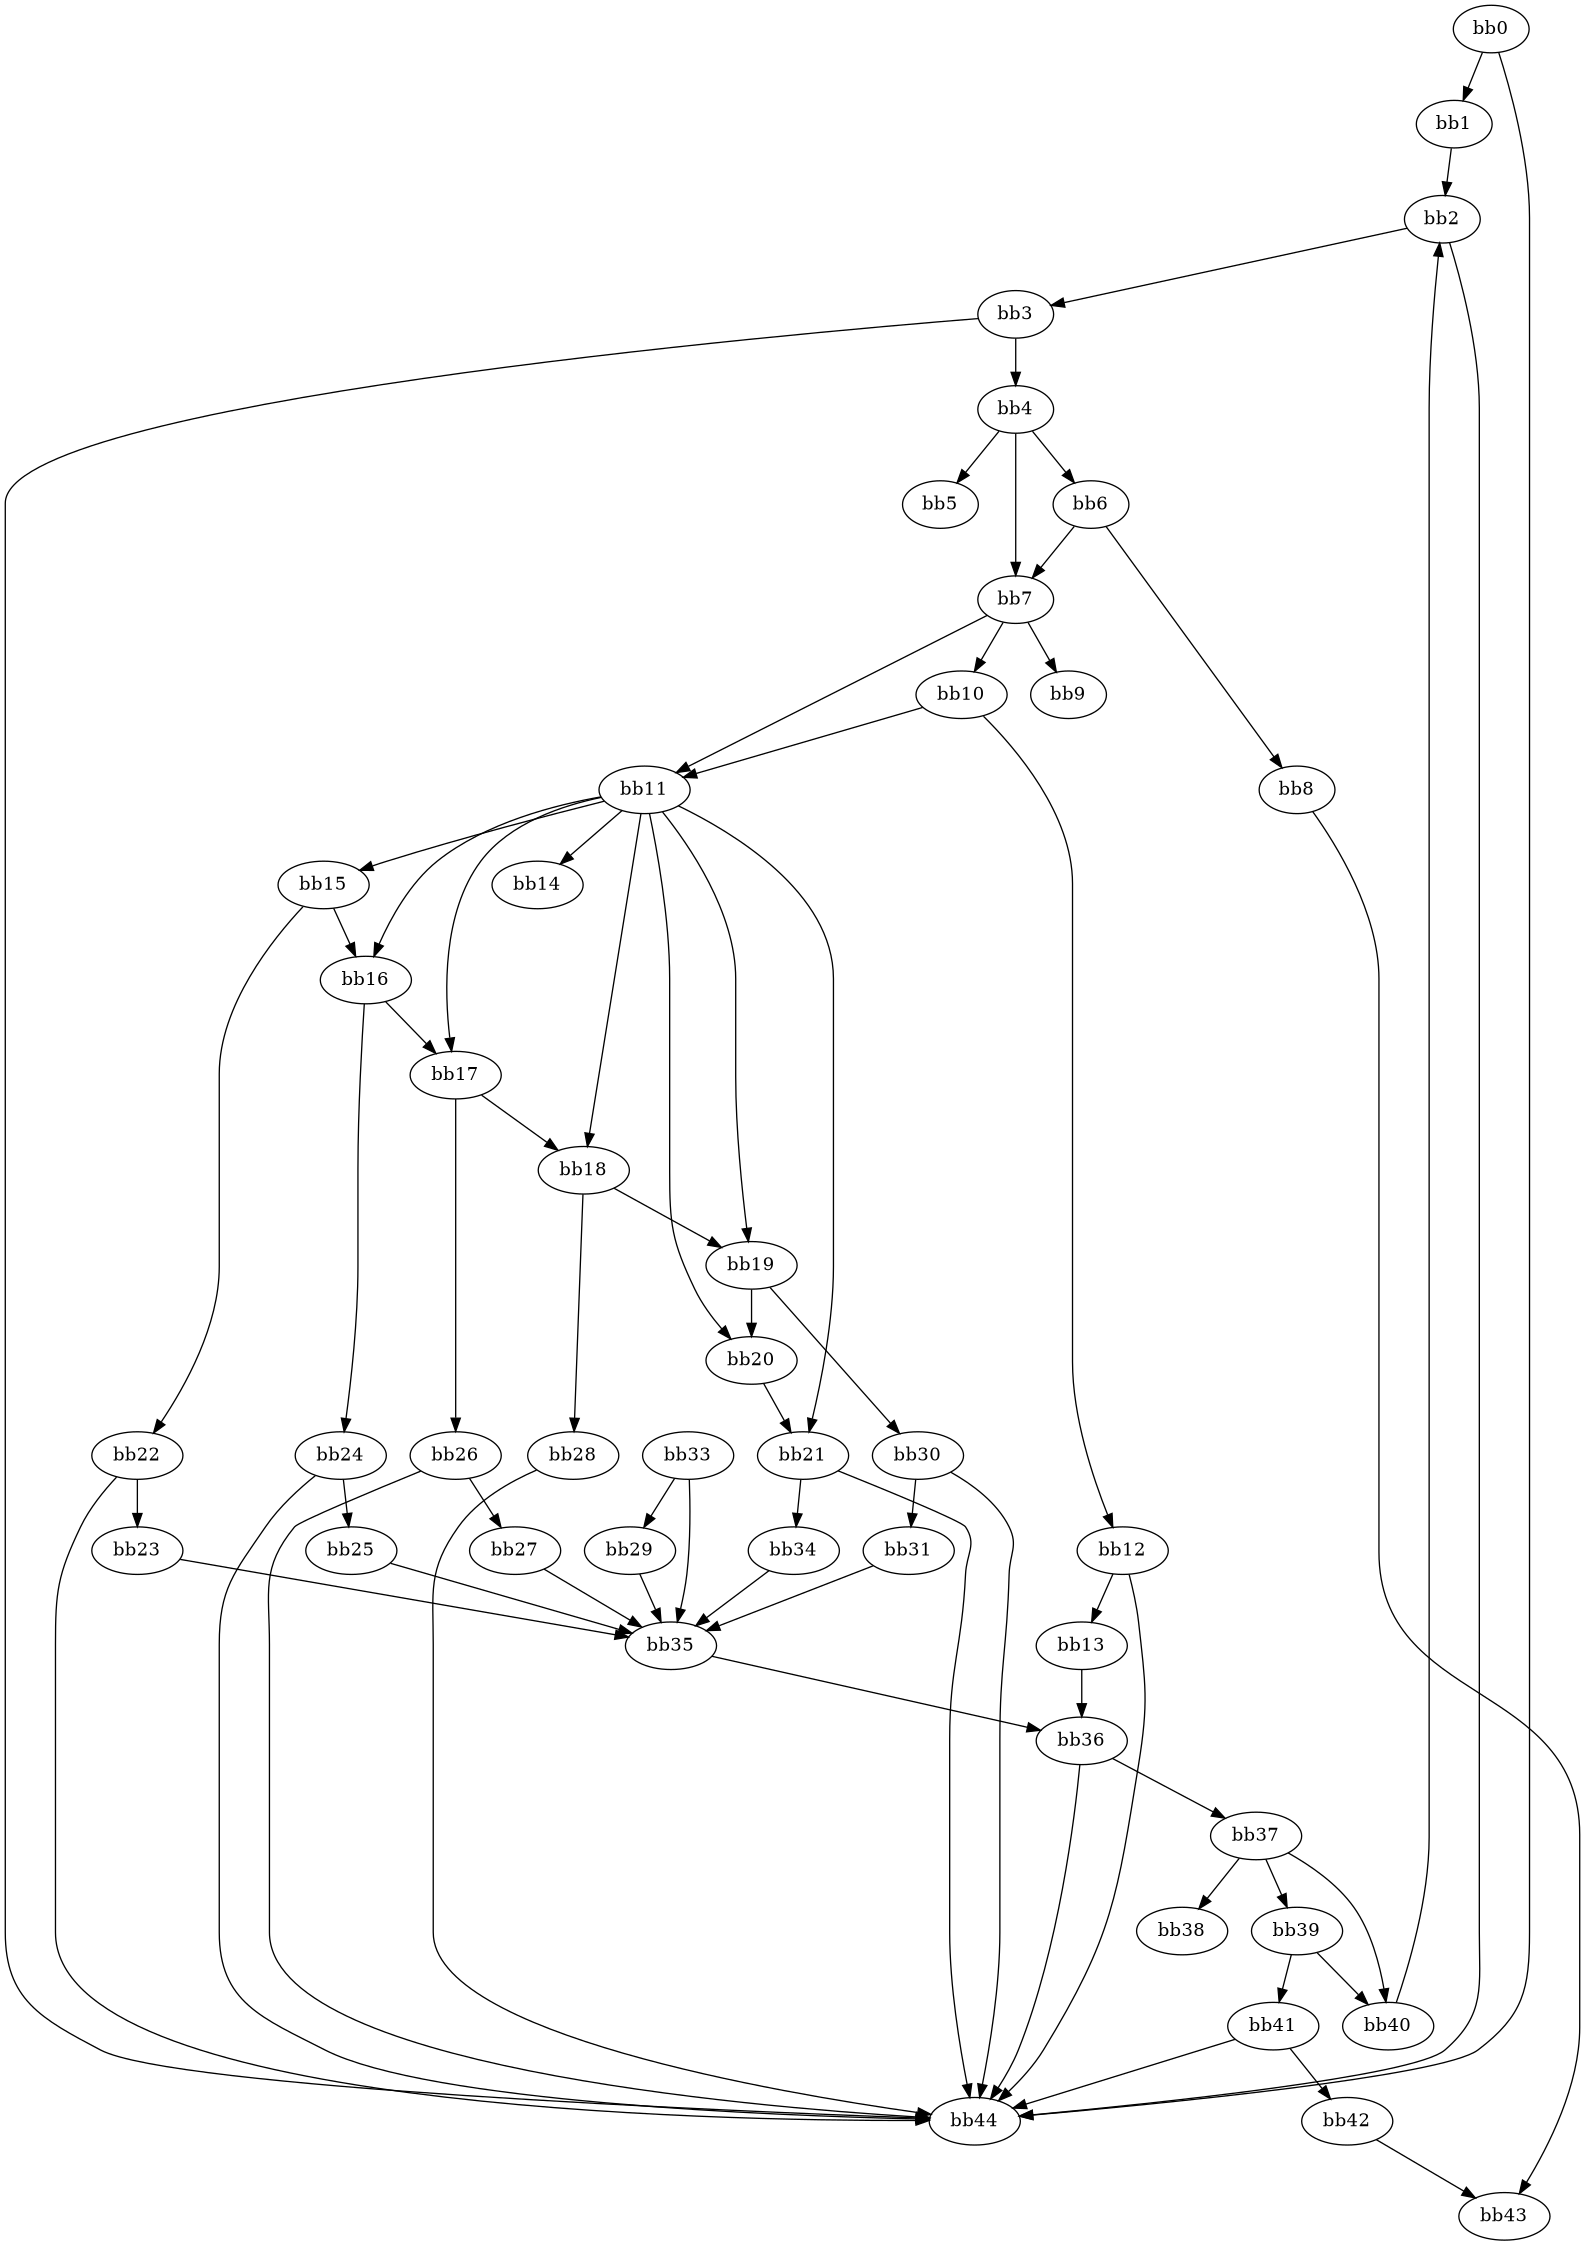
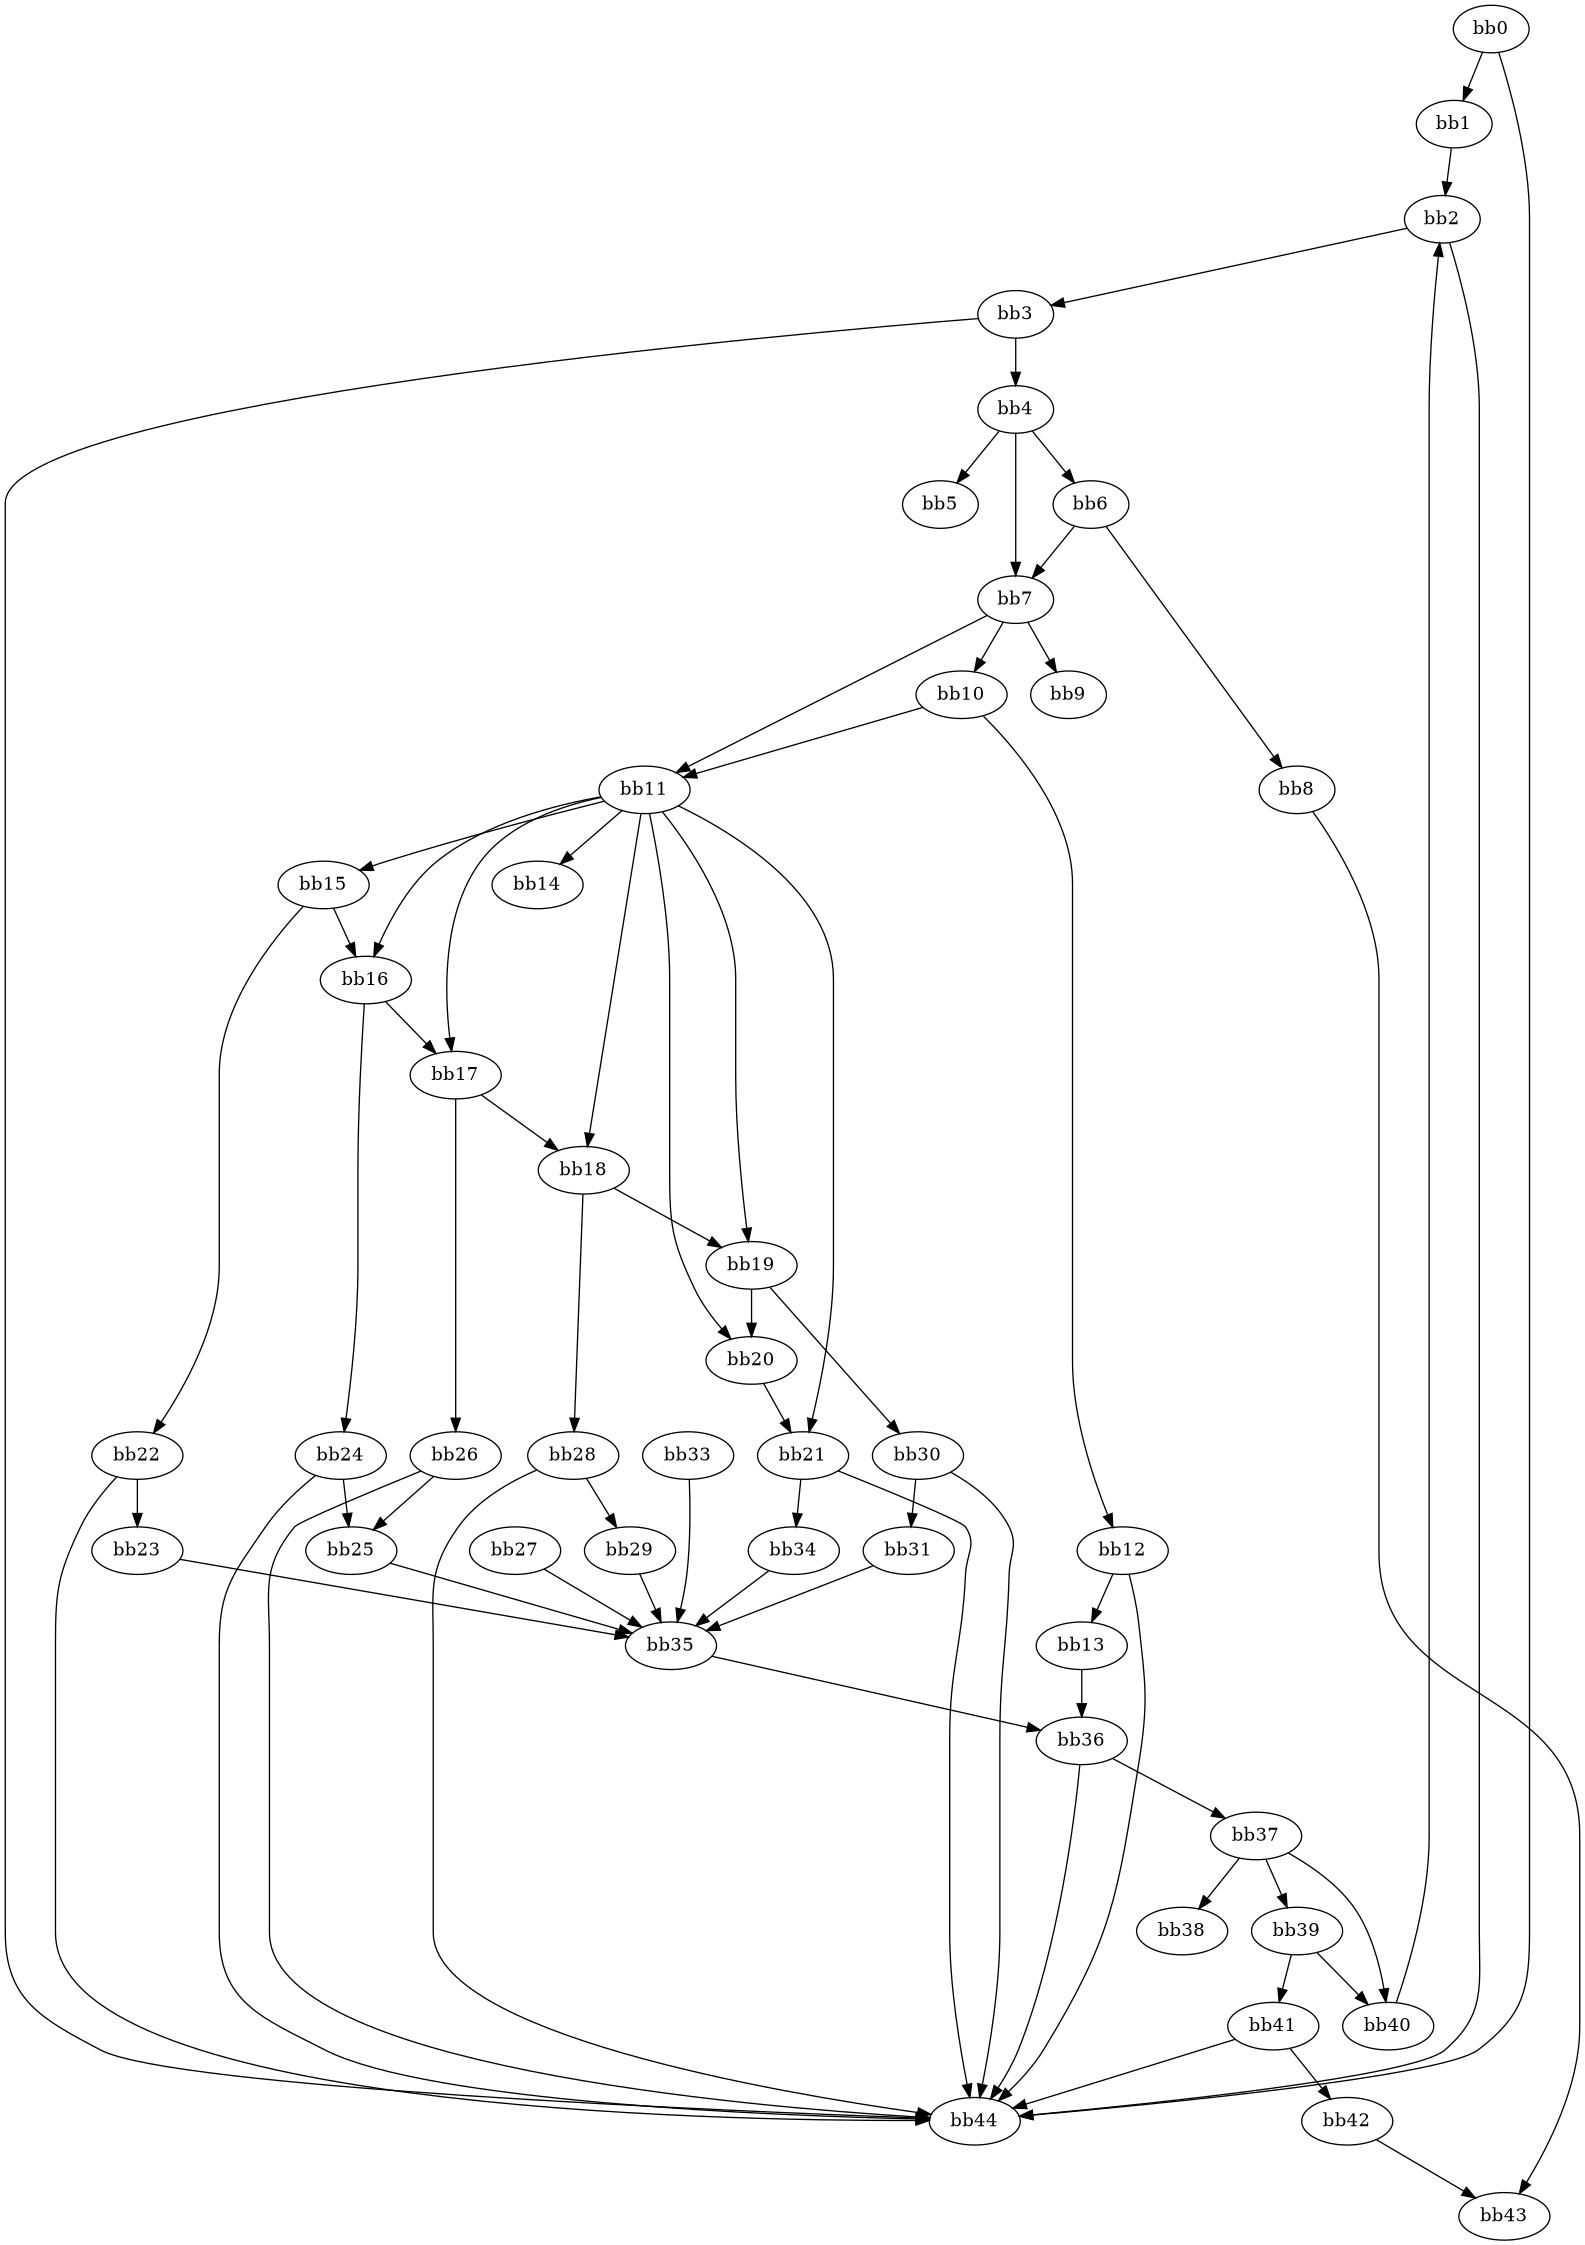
edge "bb26" -> "bb27": now "bb26" -> "bb25"
edge "bb33" -> "bb29": now "bb28" -> "bb29"
